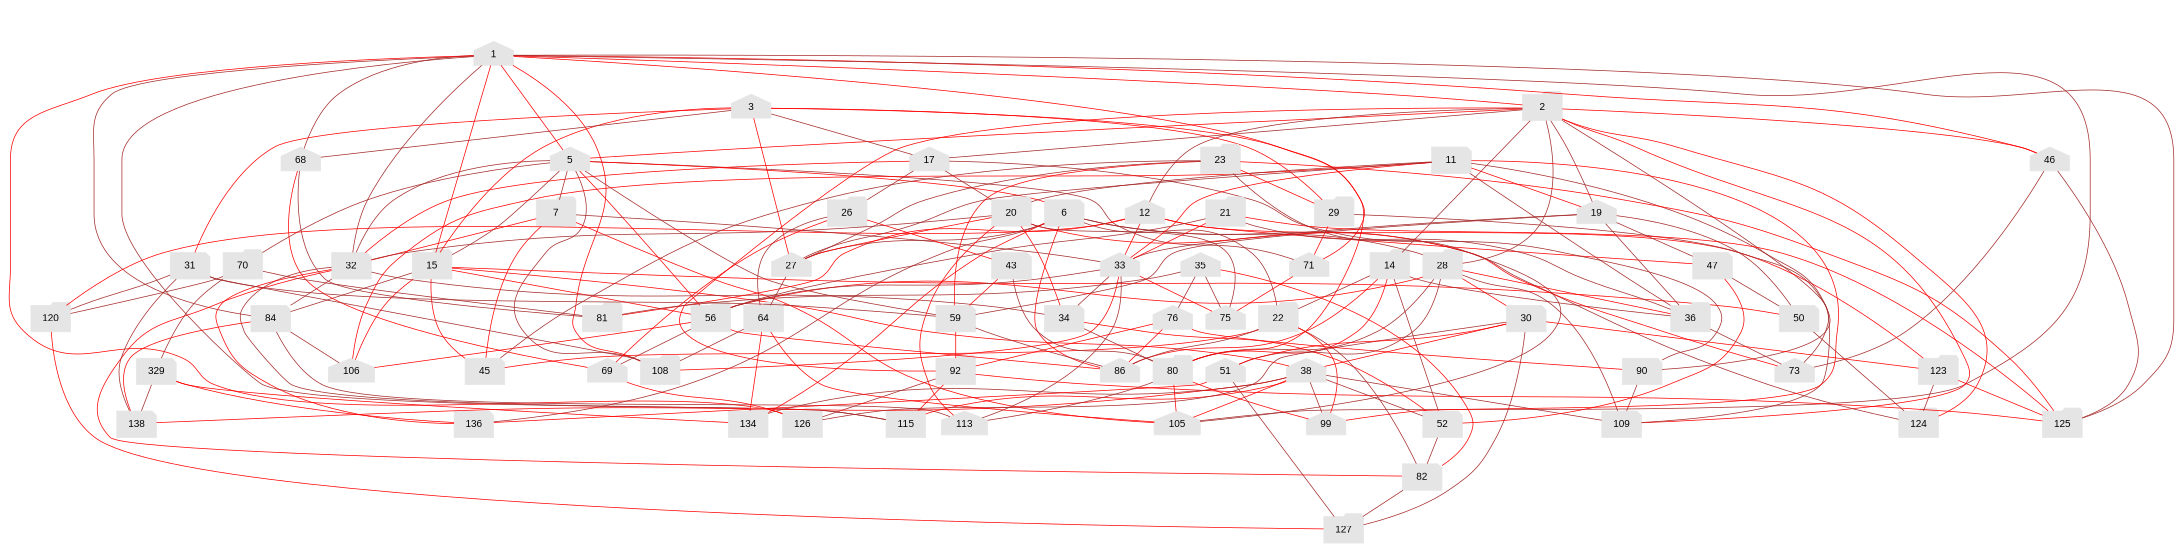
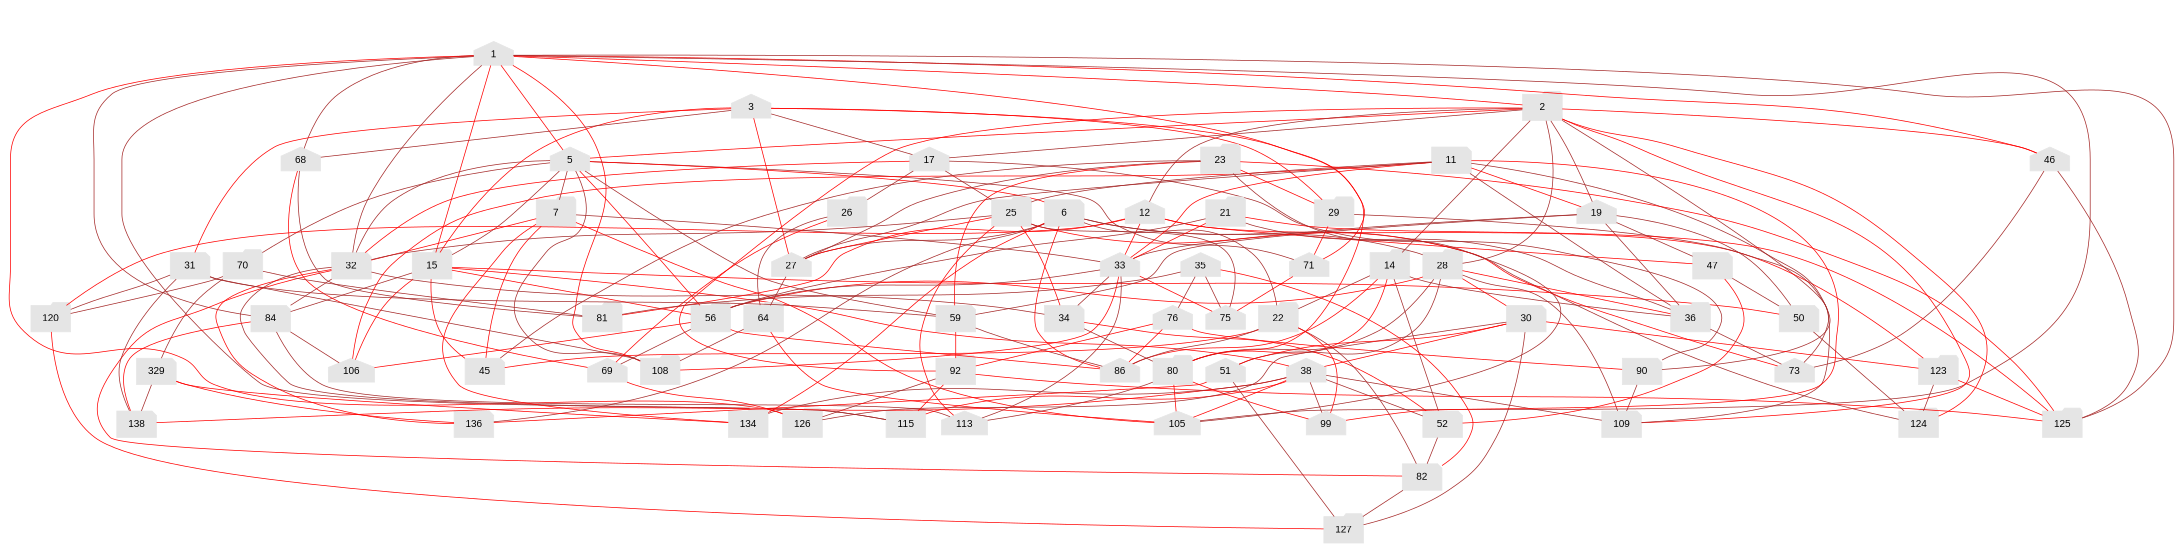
node "20": label "20" -> "25"
node "43": removed
edge "64" -- "134": now "7" -- "134"
